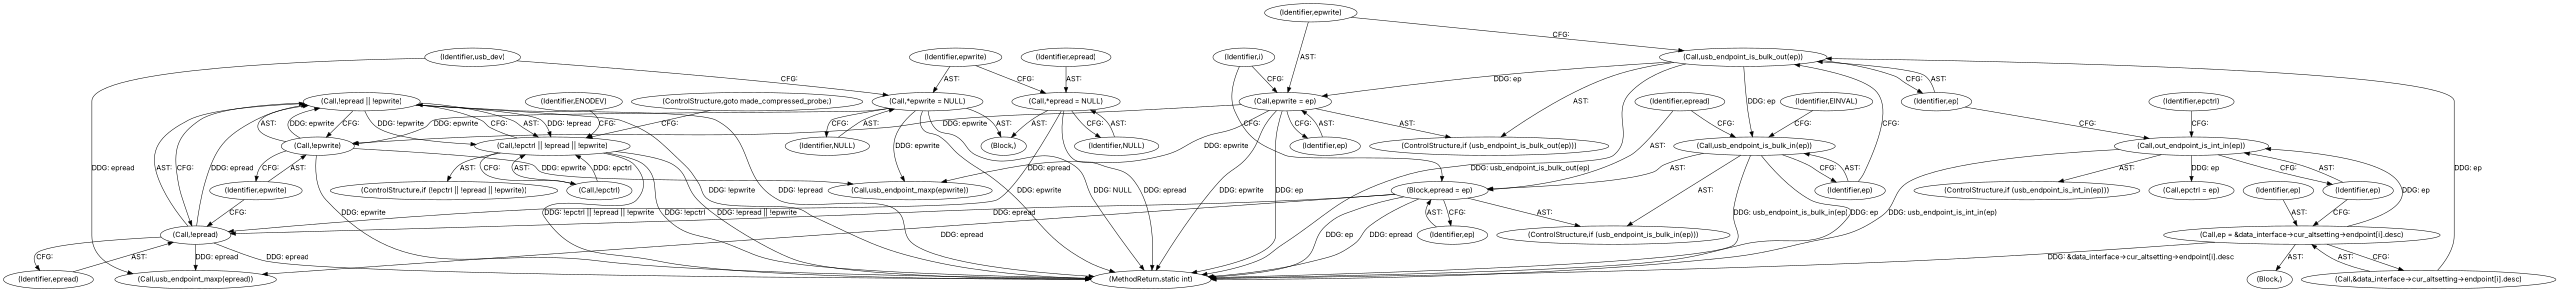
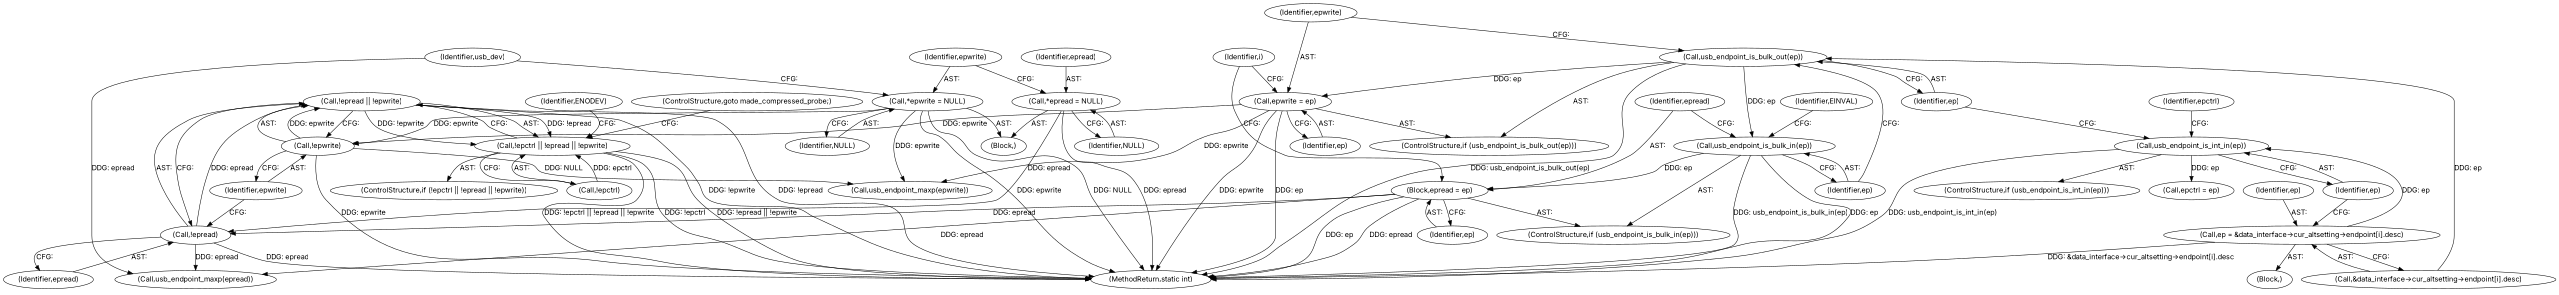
node "(Call,out_endpoint_is_int_in(ep))": label "(Call,out_endpoint_is_int_in(ep))" -> "(Call,usb_endpoint_is_int_in(ep))"
edge "(Call,!epwrite)" -> "(Call,usb_endpoint_maxp(epwrite))": label "DDG: epwrite" -> "DDG: NULL"
edge "(Call,usb_endpoint_is_bulk_in(ep))" -> "(Block,epread = ep)": label "AST: " -> "DDG: ep"
